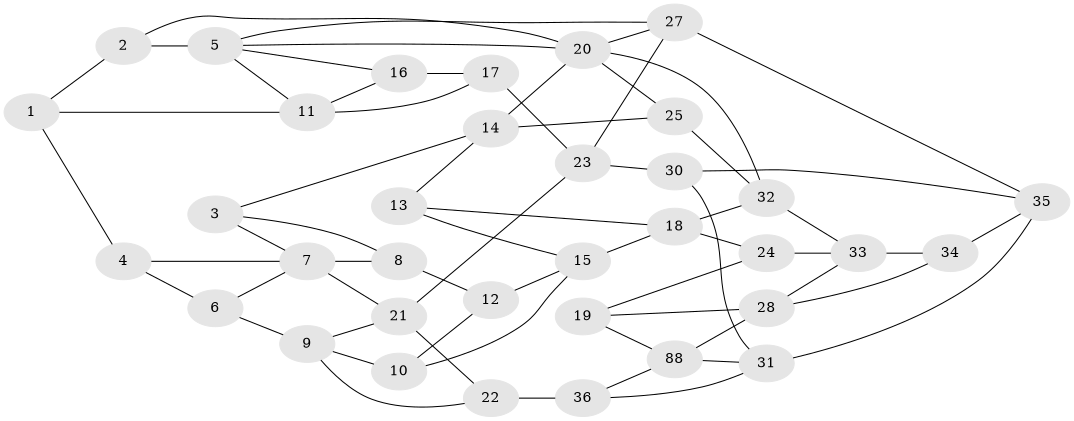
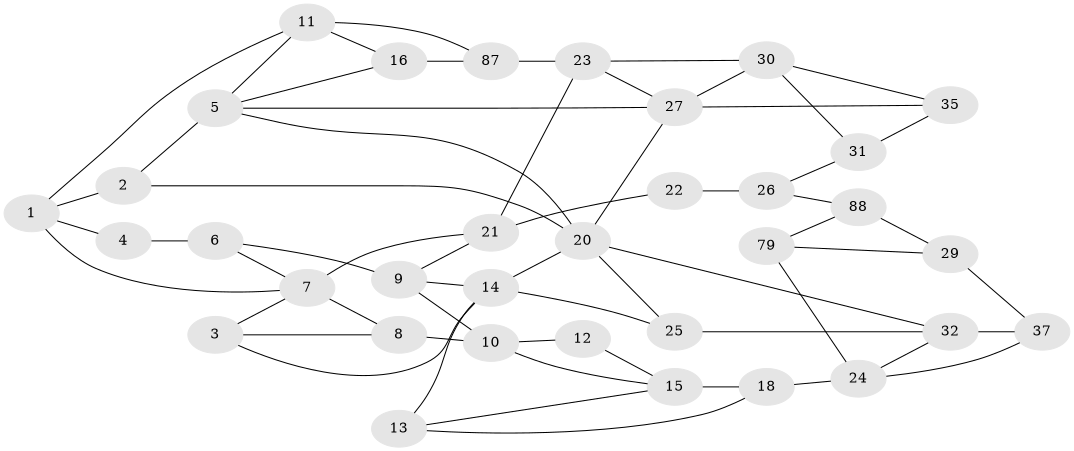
node "17": label "17" -> "87"
edge "30" -- "27": added
edge "32" -- "18": now "32" -- "24"
node "33": label "33" -> "37"
node "34": removed
edge "4" -- "7": now "1" -- "7"
edge "8" -- "12": now "8" -- "10"
node "28": label "28" -> "29"
node "19": label "19" -> "79"
edge "88" -- "31": removed
node "36": label "36" -> "26"
edge "9" -- "22": now "9" -- "14"
